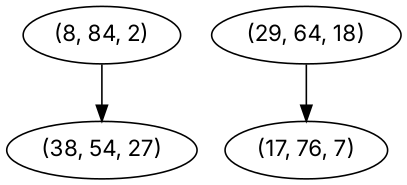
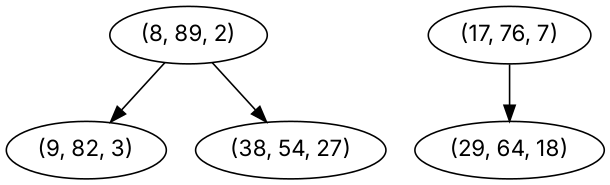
node "(8, 84, 2)": label "(8, 84, 2)" -> "(8, 89, 2)"
edge "(29, 64, 18)" -> "(17, 76, 7)": reversed
node "(9, 82, 3)": added
